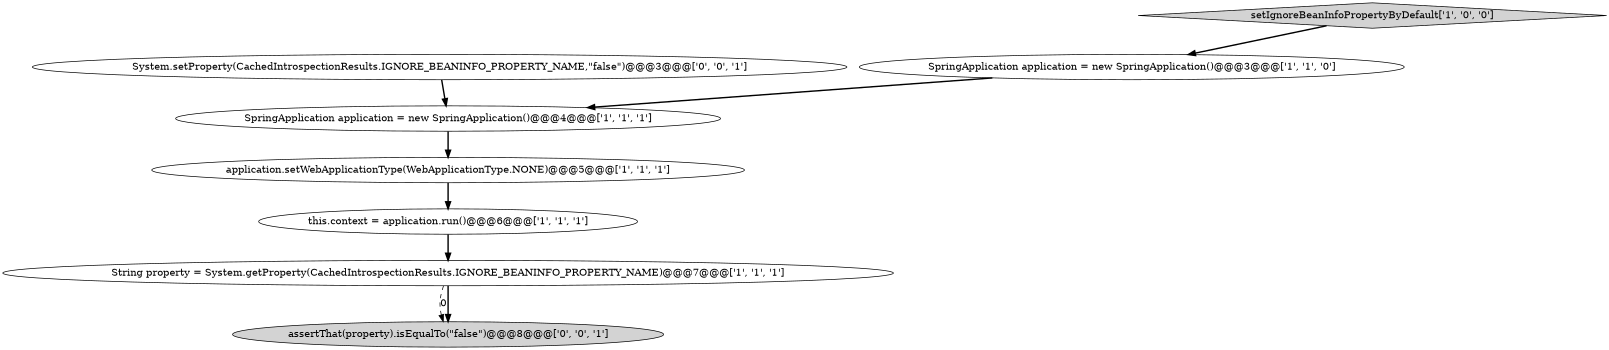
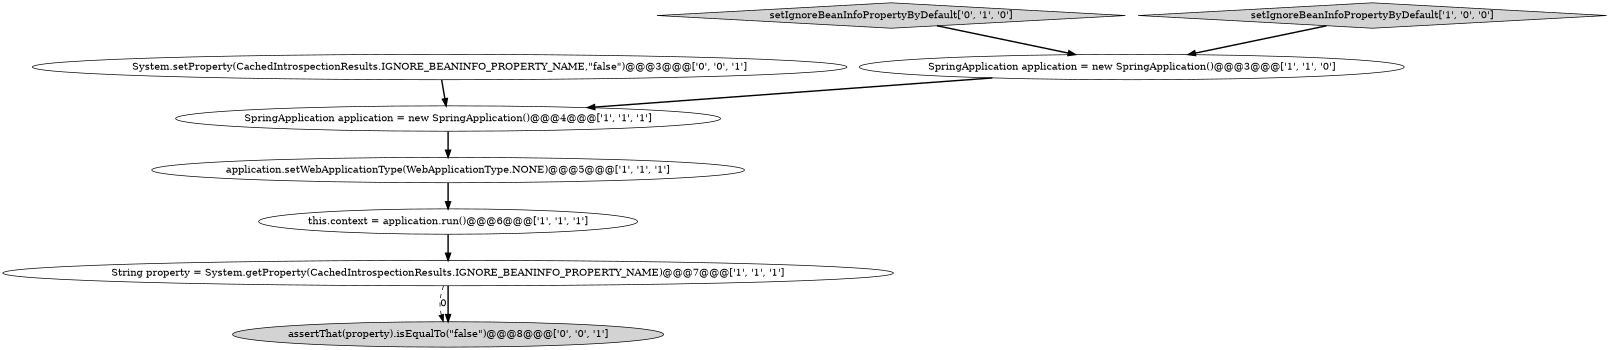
node "setIgnoreBeanInfoPropertyByDefault['0', '1', '0']": added
